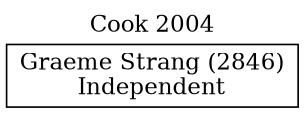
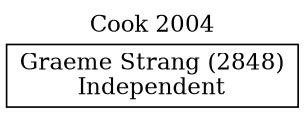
node "Graeme Strang (2846) Independent": label "Graeme Strang (2846) Independent" -> "Graeme Strang (2848) Independent"
